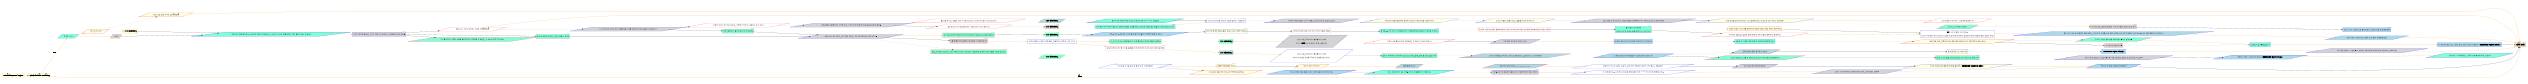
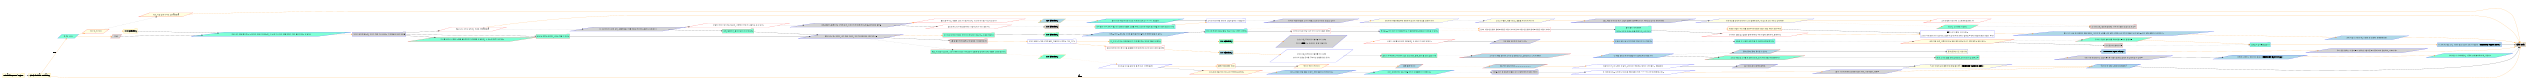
node "밖에 나가서 스트레스 좀 풀어야겠어, 의뢰하고 올게. 뽀쪽뽀쪽쪽": removed
node "아아니면 부르지 말고. 좋아. 처음 가사는 너부터 시작해.": fillcolor lightyellow -> aquamarine
node "그녀는 내 메탈 당기지는. 그녀는 날 끌어당기고, 살아있다고 느끼게 해줘.": label "그녀는 내 메탈 당기지는. 그녀는 날 끌어당기고, 살아있다고 느끼게 해줘." -> "그녀는 내 메탈 걸이야. 그녀는 날 끌어당기고, 살아있다고 느끼게 해줘."
